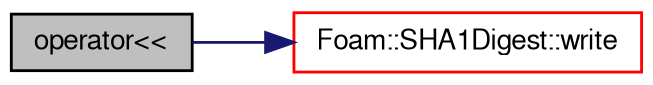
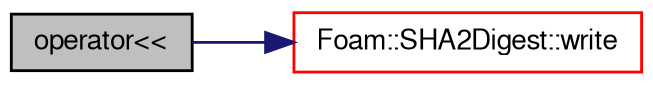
node "Foam::SHA1Digest::write": label "Foam::SHA1Digest::write" -> "Foam::SHA2Digest::write"
